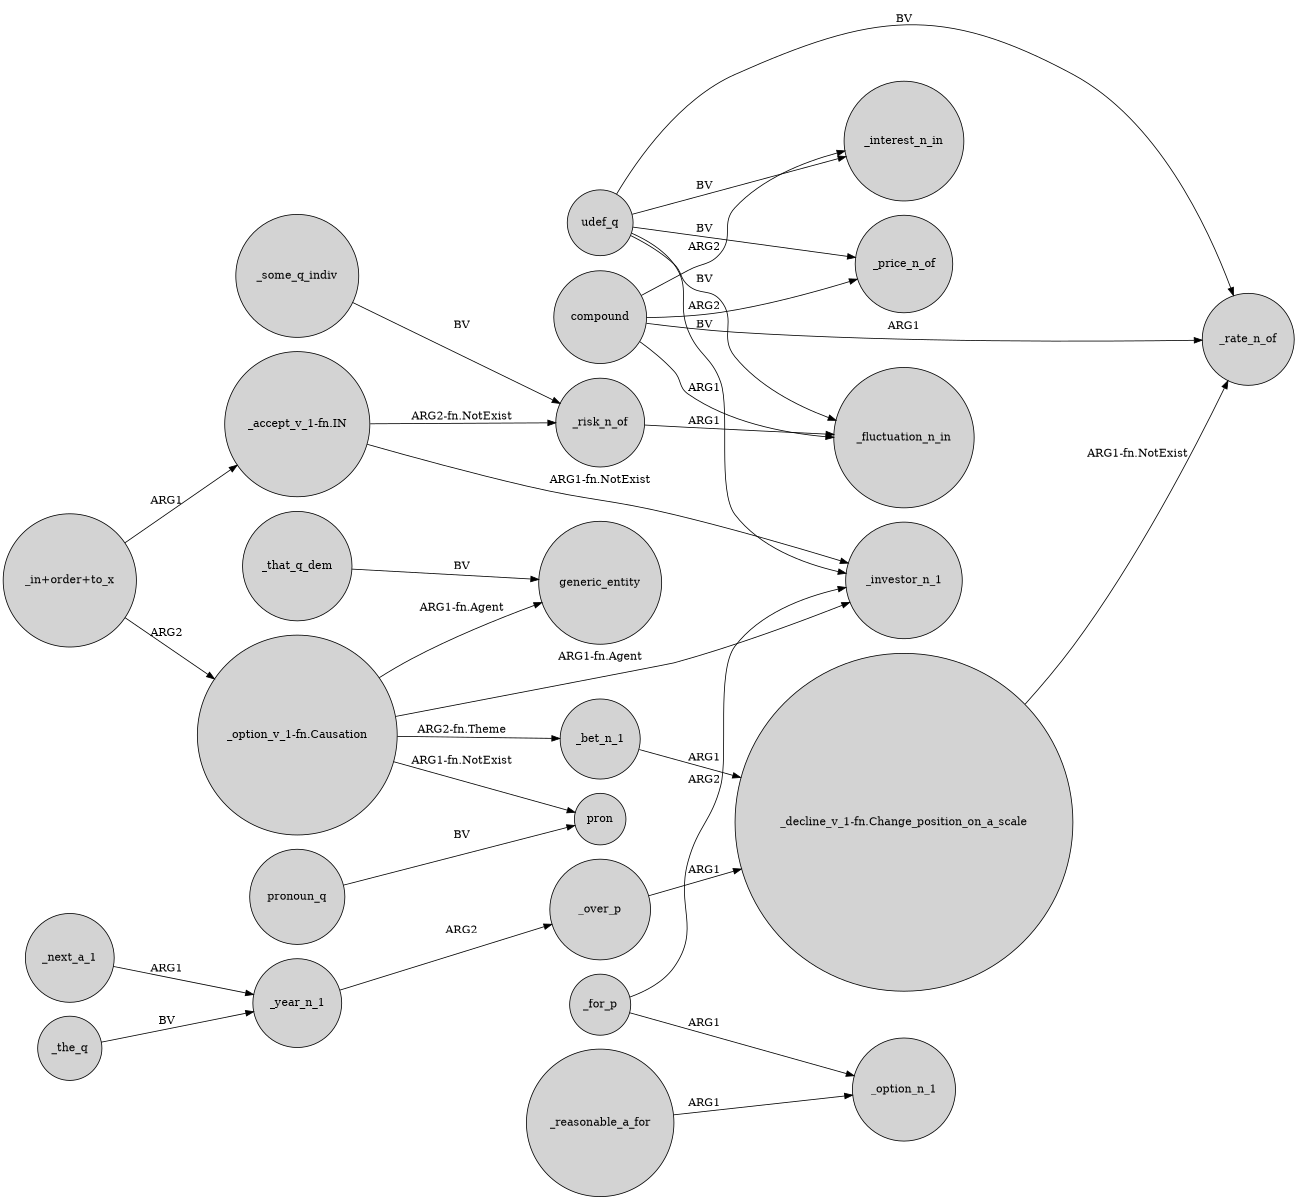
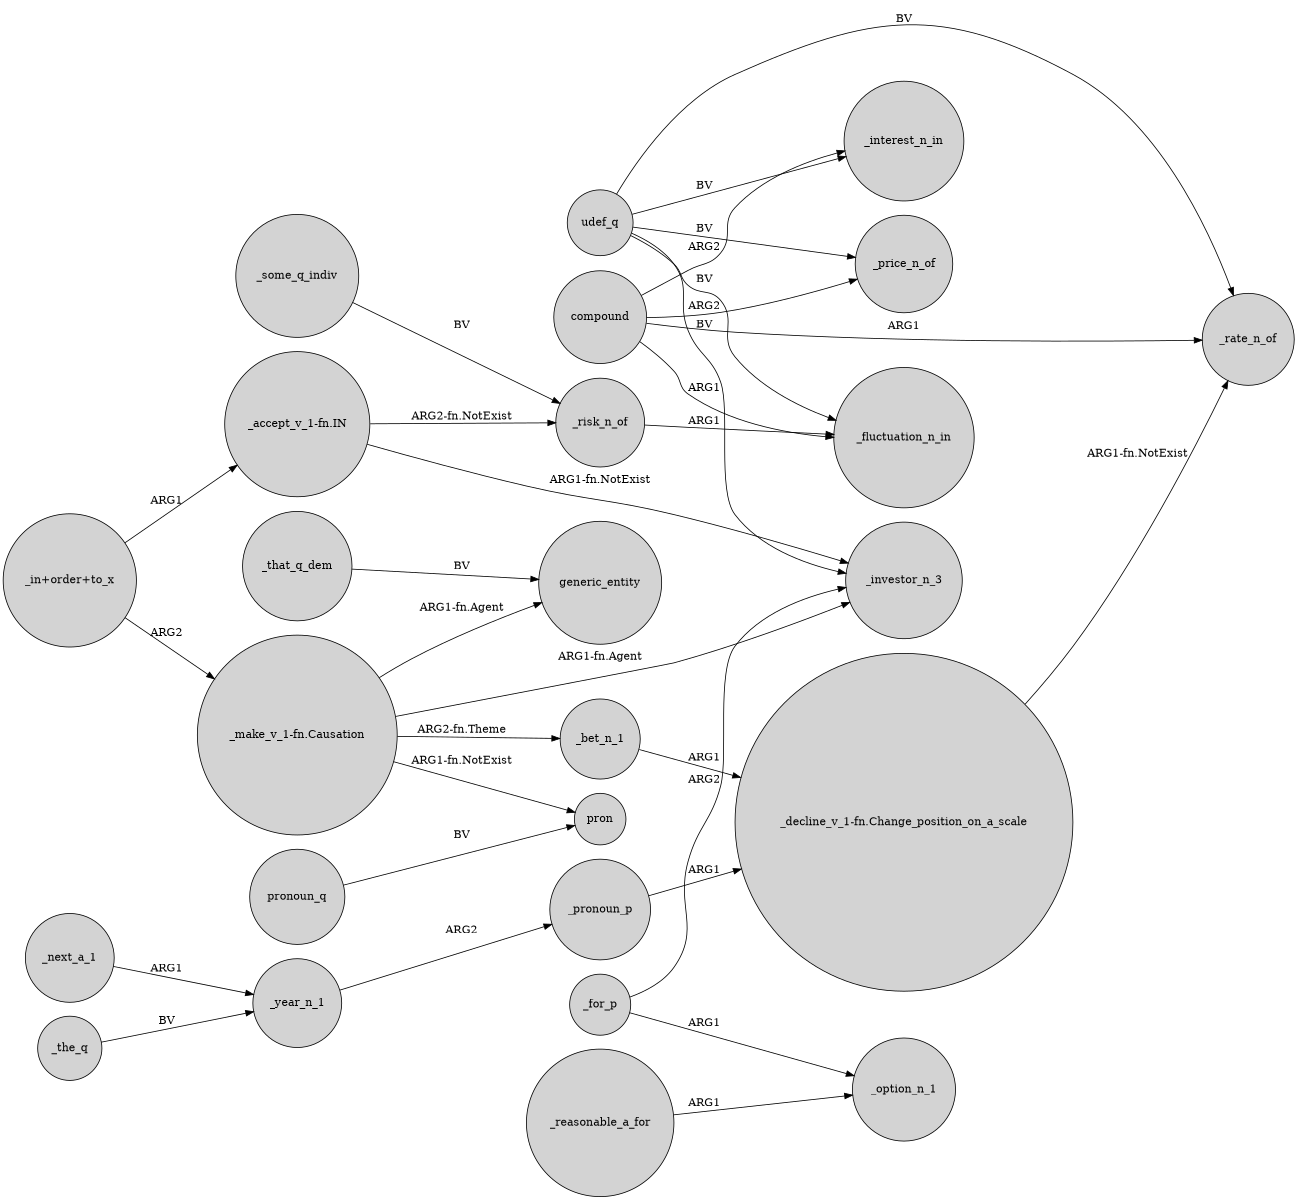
node "_investor_n_1": label "_investor_n_1" -> "_investor_n_3"
node "_option_v_1-fn.Causation": label "_option_v_1-fn.Causation" -> "_make_v_1-fn.Causation"
node "_over_p": label "_over_p" -> "_pronoun_p"
